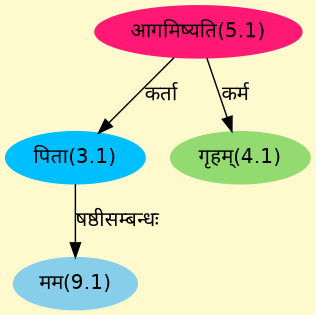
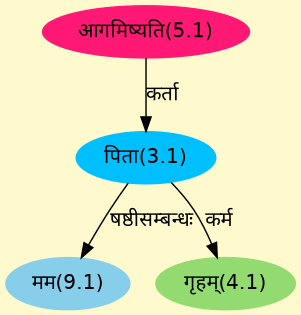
edge "आगमिष्यति(5.1)" -> "गृहम्(4.1)": now "पिता(3.1)" -> "गृहम्(4.1)"
